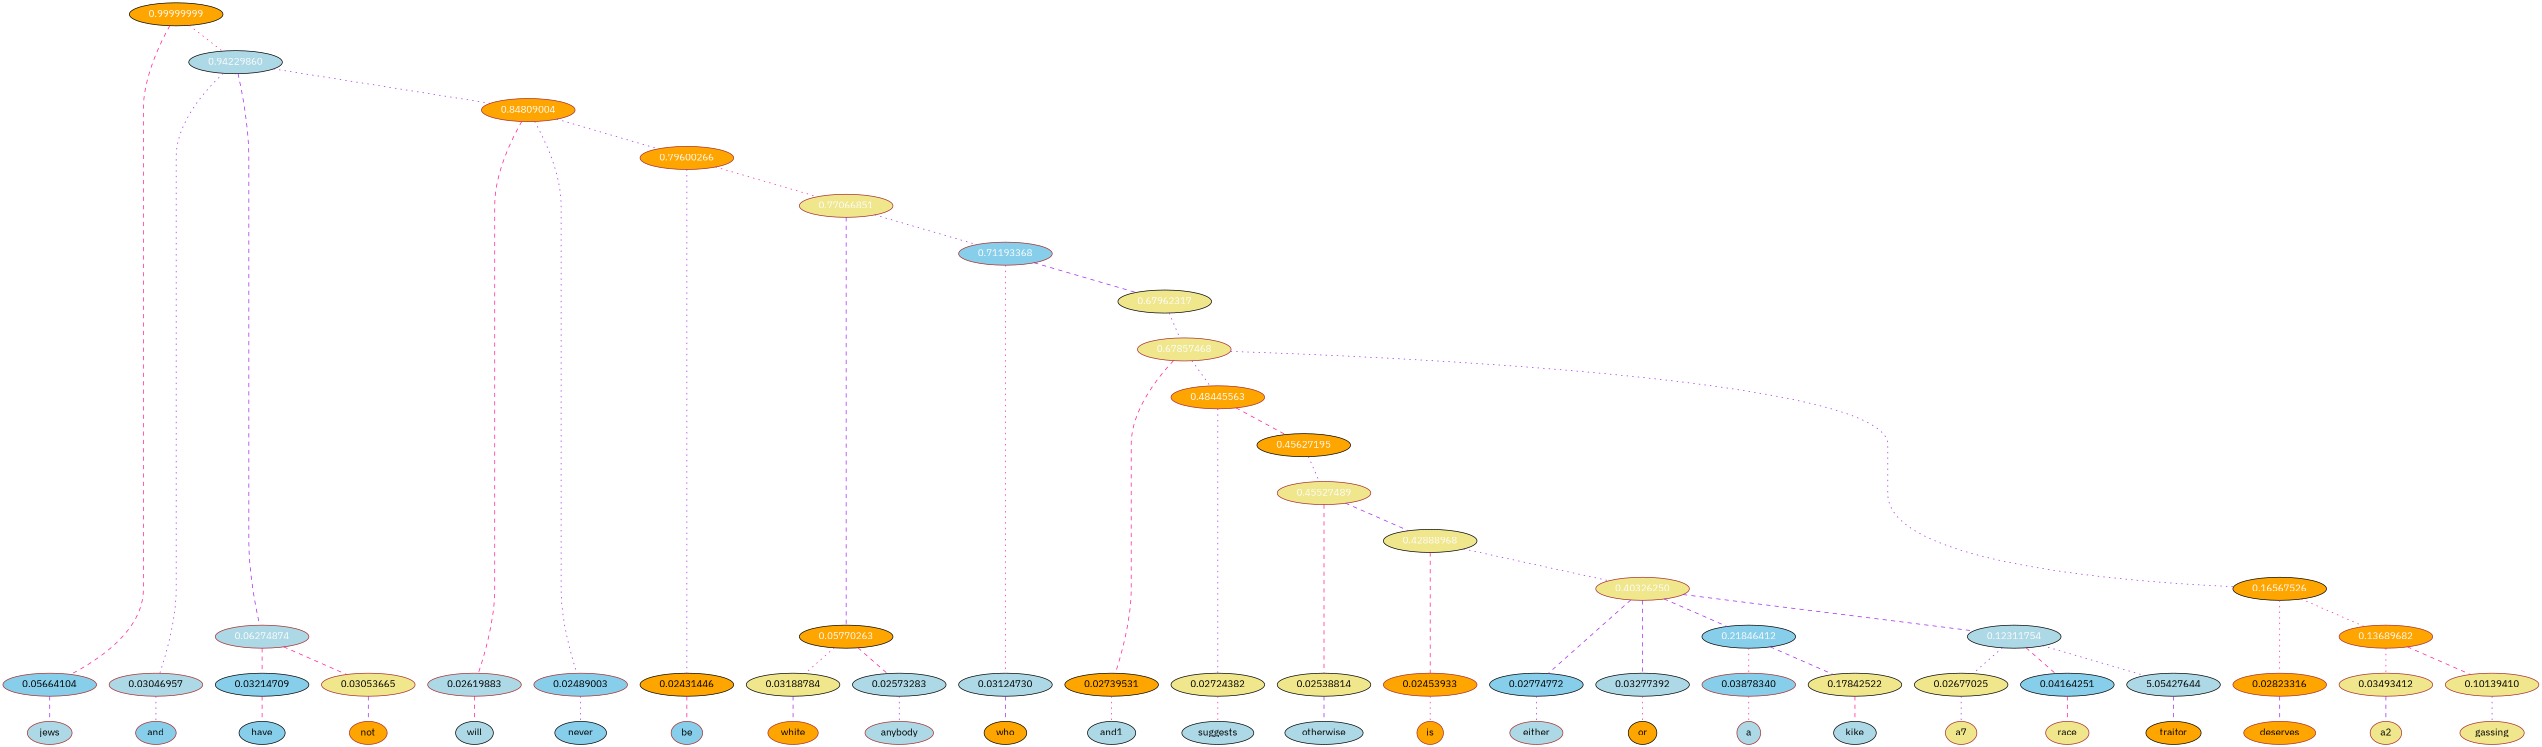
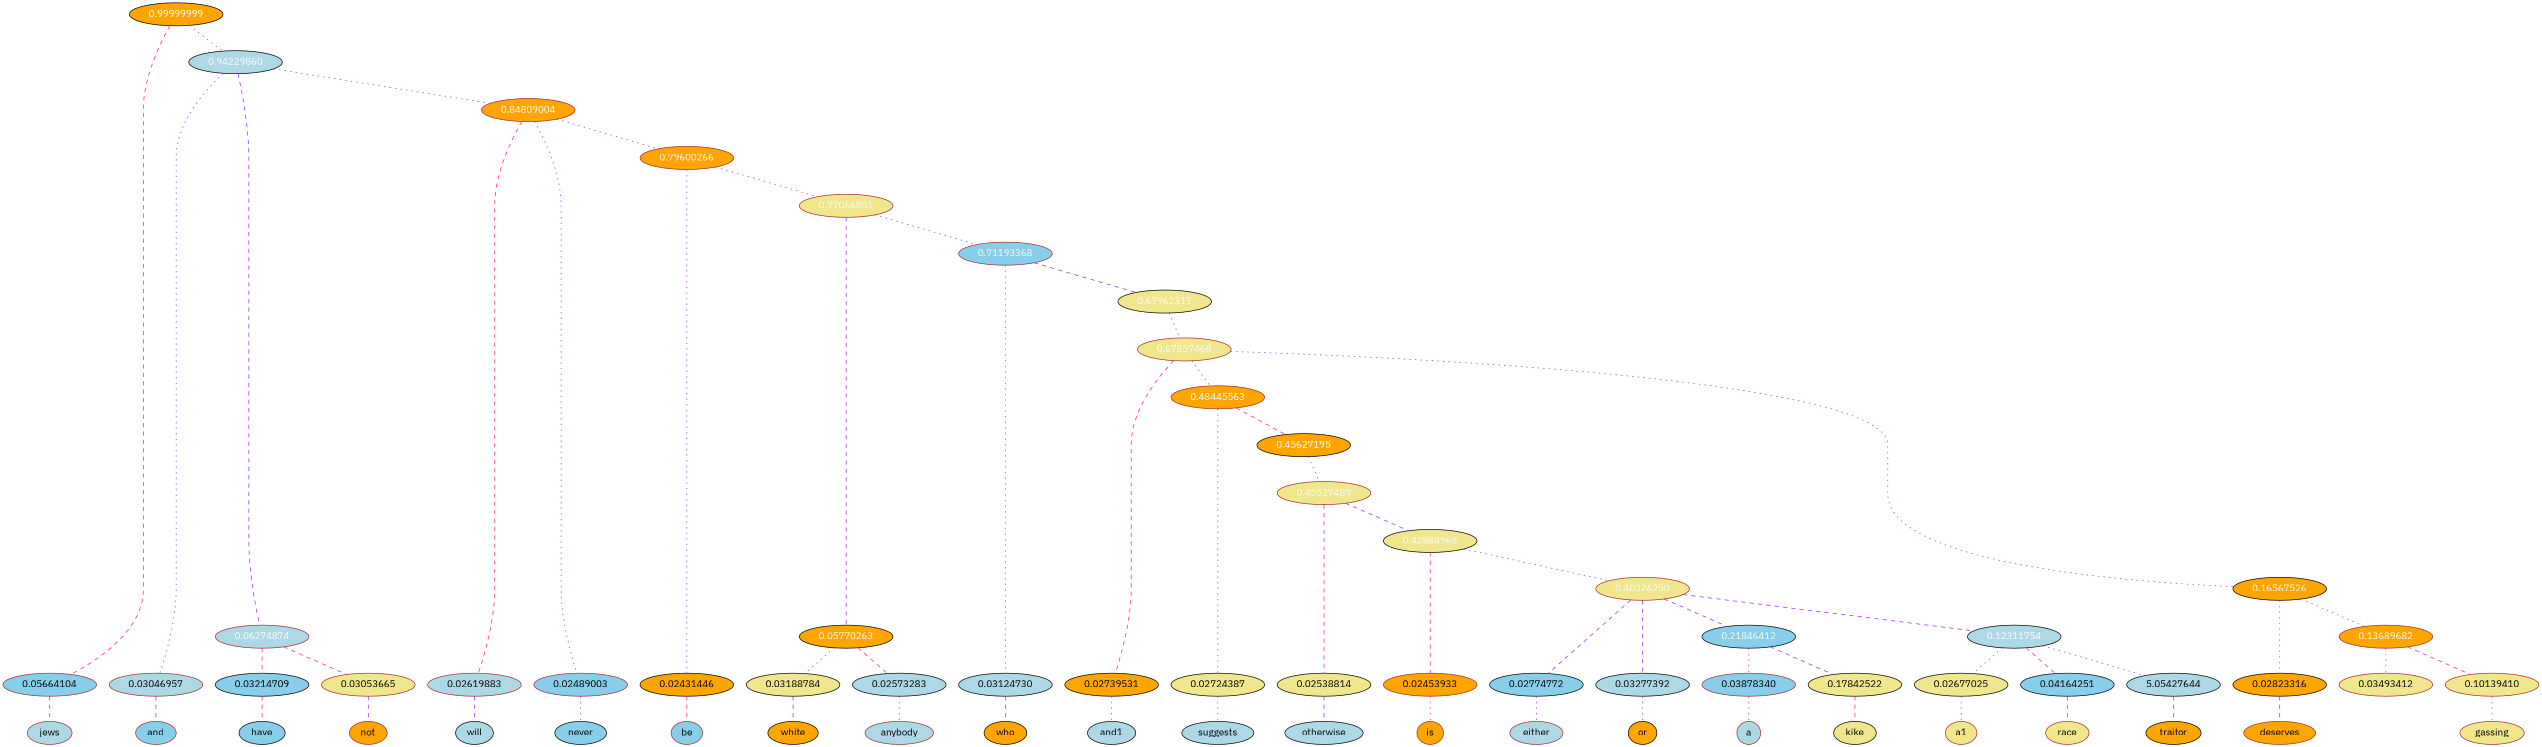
node "0.02724382": label "0.02724382" -> "0.02724387"
node "0.02823316": color brown -> black
edge "0.03046957" -- "and": style dotted -> dashed
edge "0.02619883" -- "will": color deeppink -> purple
edge "0.03277392" -- "or": color deeppink -> purple
edge "0.04164251" -- "race": color deeppink -> purple
node "white": color brown -> black
node "kike": fillcolor lightblue -> khaki
node "a7": label "a7" -> "a1"
node "a2": removed
